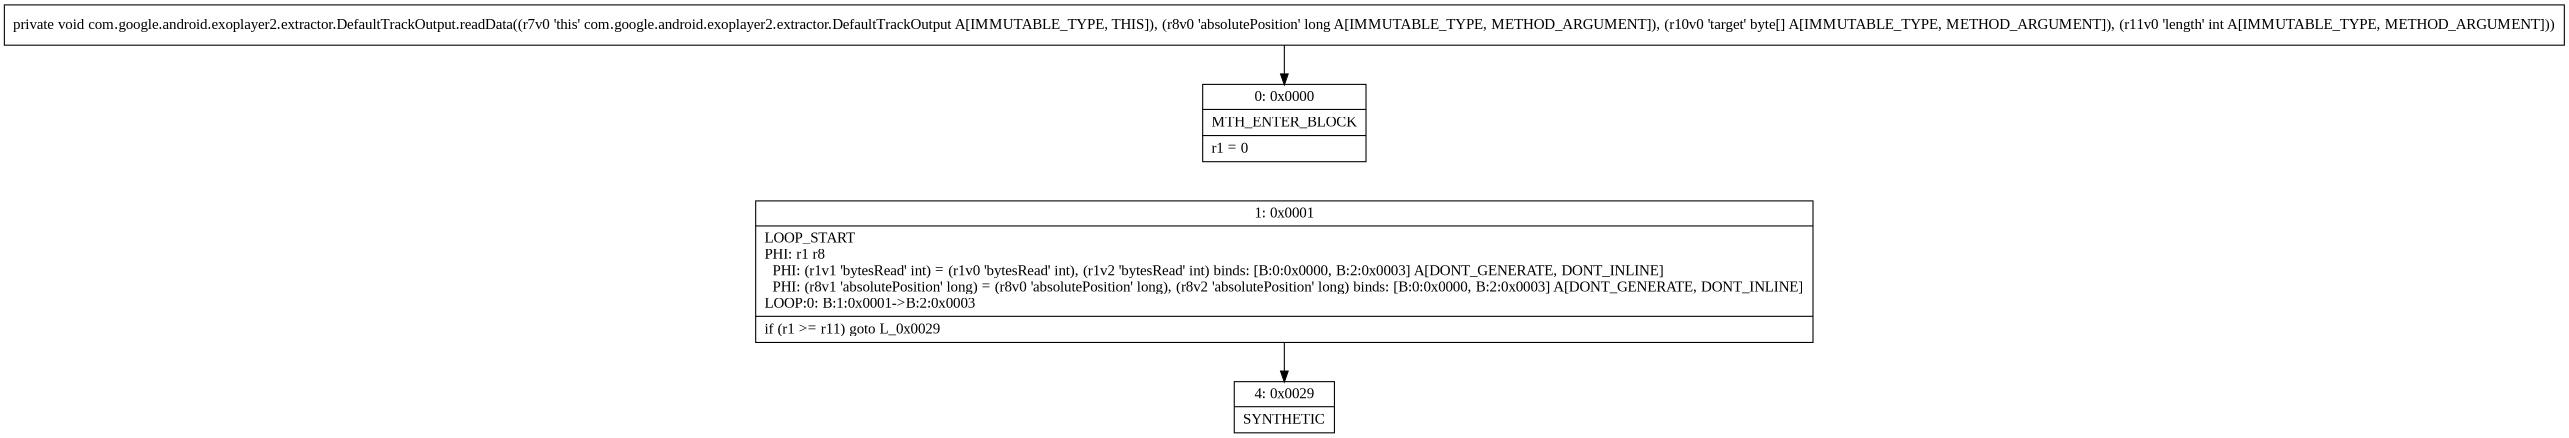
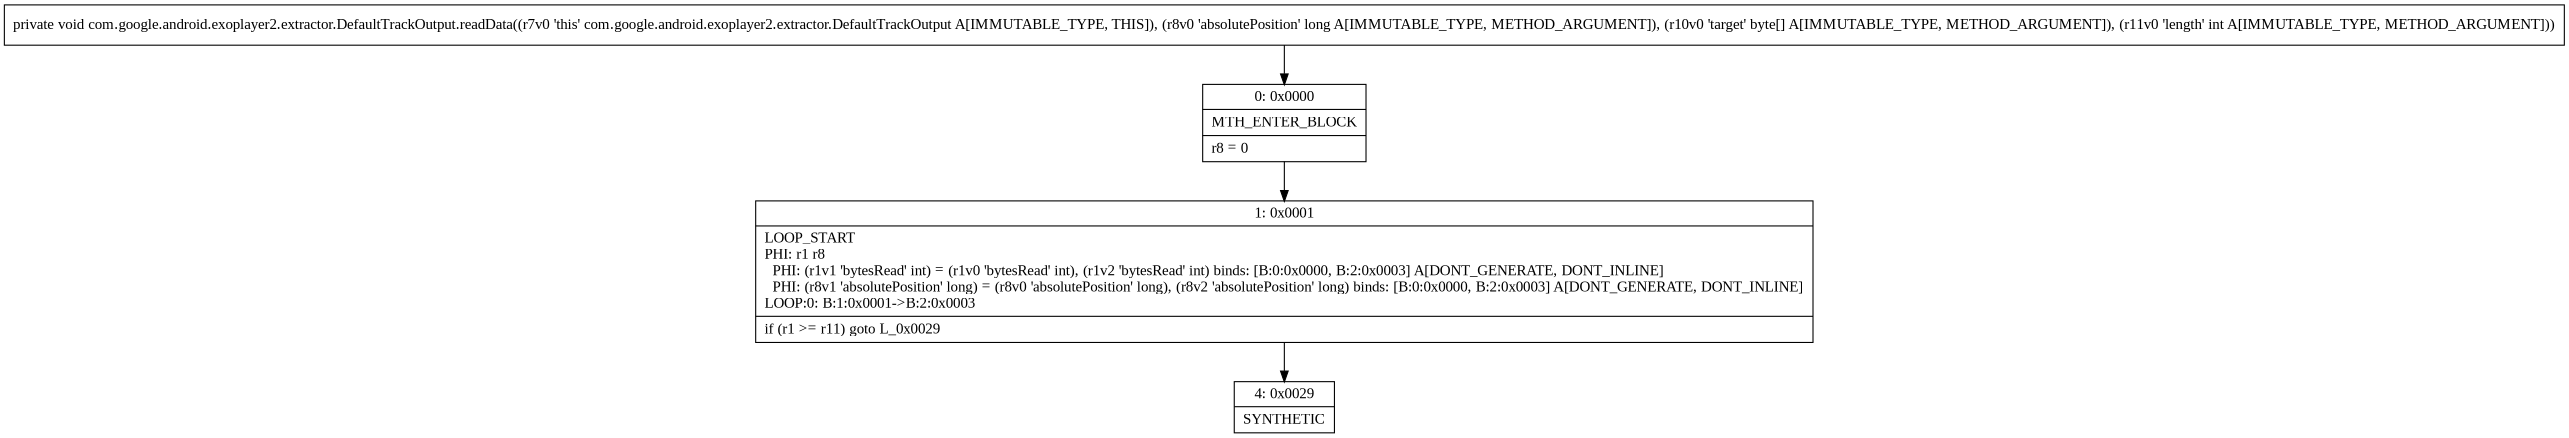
node "0: 0x0000": text "r1 = 0" -> "r8 = 0"
edge "0: 0x0000" -> "1: 0x0001": added
